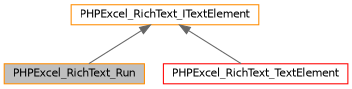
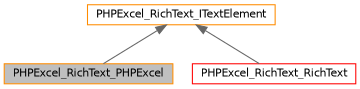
node "PHPExcel_RichText_Run": label "PHPExcel_RichText_Run" -> "PHPExcel_RichText_PHPExcel"
node "PHPExcel_RichText_TextElement": label "PHPExcel_RichText_TextElement" -> "PHPExcel_RichText_RichText"
